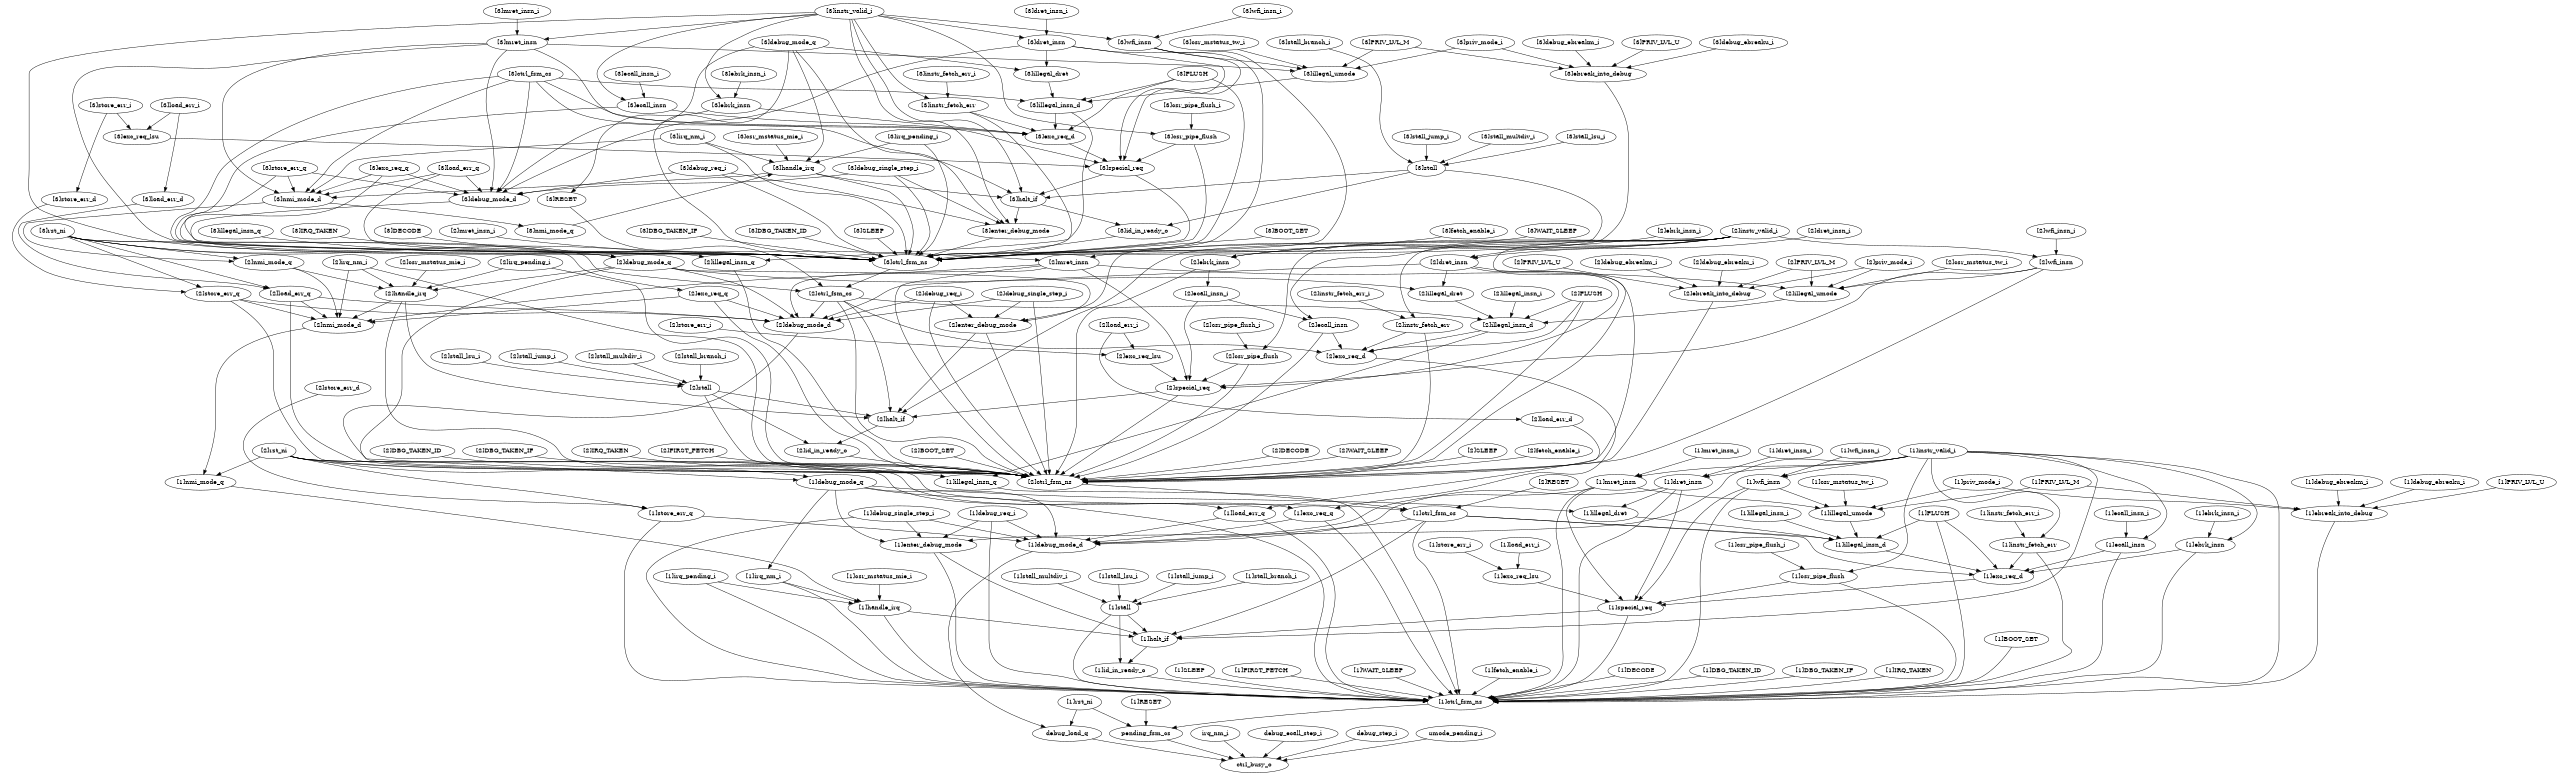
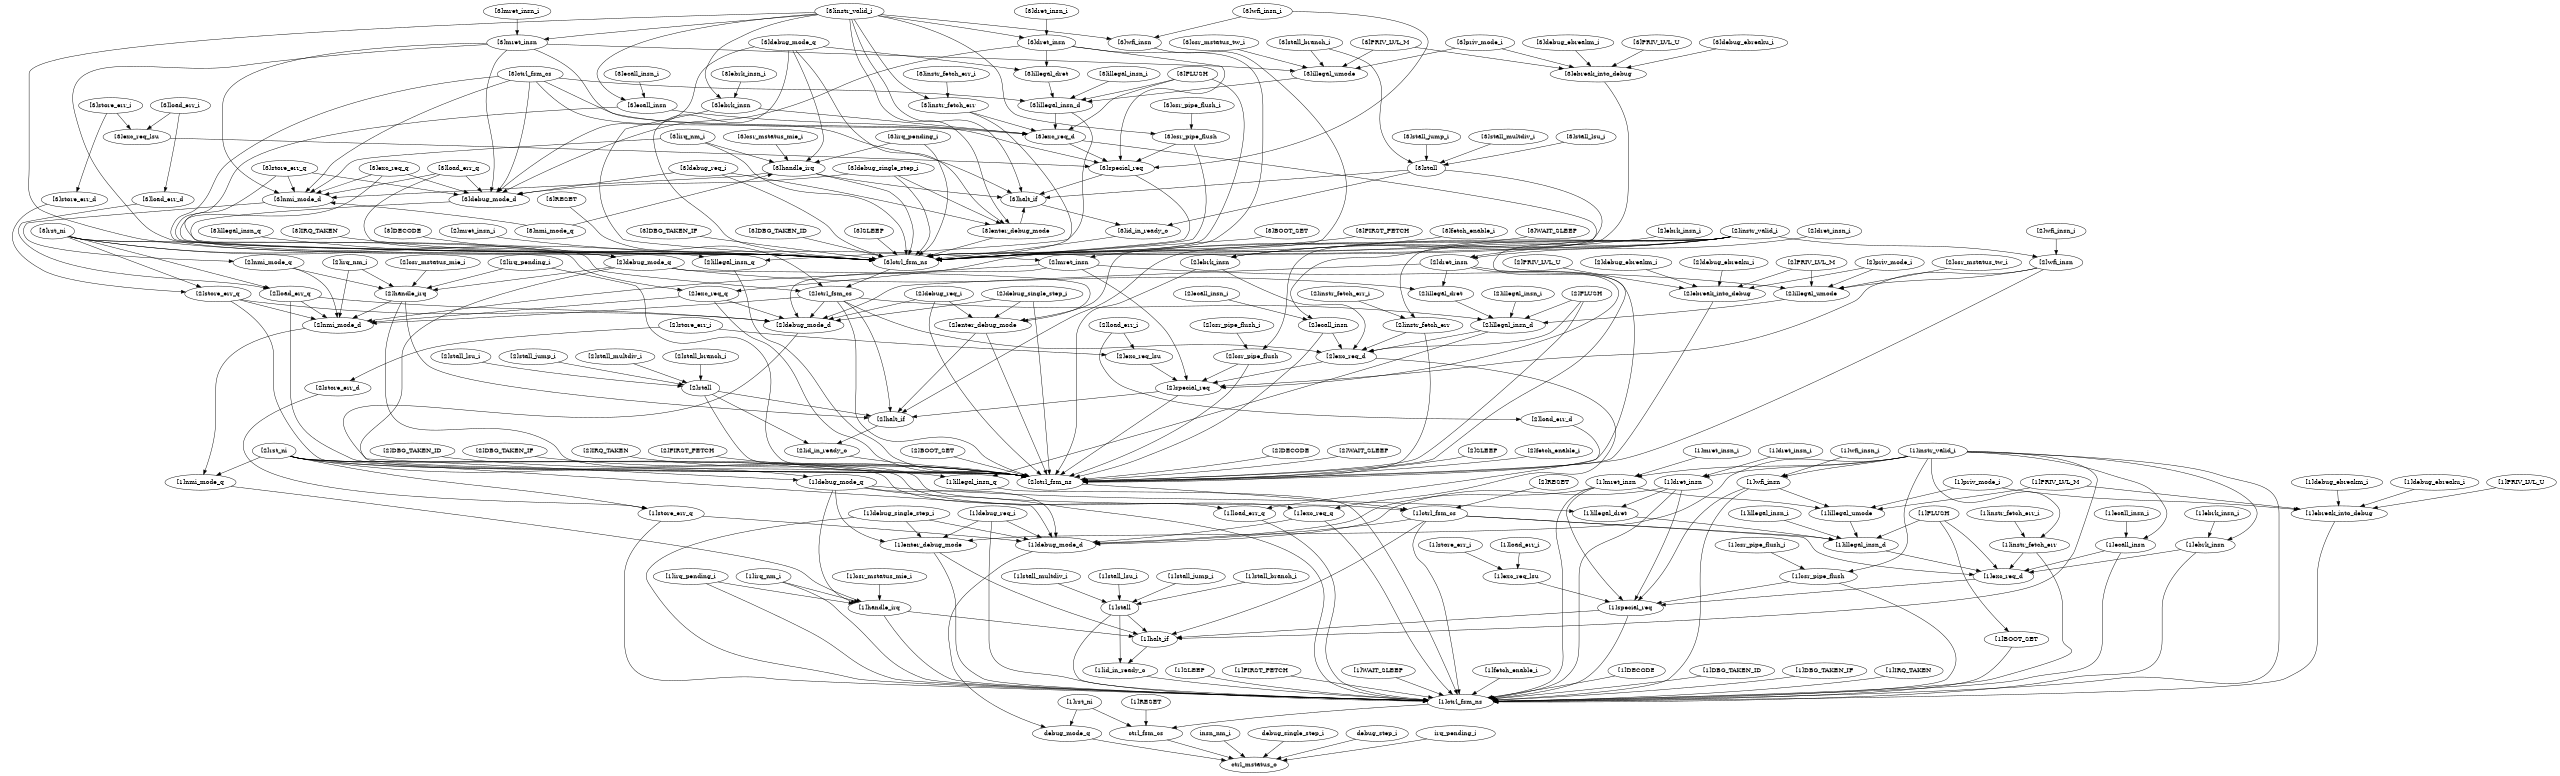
edge "[3]wfi_insn" -> "[3]illegal_umode": now "[3]stall_branch_i" -> "[3]illegal_umode"
node "[3]illegal_insn_i": added
edge "[3]wfi_insn" -> "[3]special_req": now "[3]wfi_insn_i" -> "[3]special_req"
edge "[3]ebrk_insn" -> "[3]RESET": now "[3]ebrk_insn" -> "[3]ctrl_fsm_ns"
edge "[3]nmi_mode_d" -> "[3]nmi_mode_q": reversed
edge "[3]halt_if" -> "[3]enter_debug_mode": reversed
edge "[3]exc_req_d" -> "[2]exc_req_q": added
node "[3]FIRST_FETCH": added
edge "[3]rst_ni" -> "[2]nmi_mode_q": removed
edge "[2]ebrk_insn" -> "[2]ecall_insn_i": now "[2]ebrk_insn" -> "[2]exc_req_d"
edge "[2]debug_mode_q" -> "[2]debug_mode_d": removed
edge "[2]ctrl_fsm_cs" -> "[2]nmi_mode_d": added
edge "[2]mret_insn" -> "[2]ctrl_fsm_ns": removed
edge "[2]ecall_insn_i" -> "[2]special_req": now "[2]exc_req_d" -> "[2]special_req"
edge "[2]store_err_i" -> "[2]store_err_d": added
edge "[2]irq_nm_i" -> "[2]ctrl_fsm_ns": removed
node "[1]csr_mstatus_tw_i": removed
edge "[1]debug_mode_q" -> "[1]irq_nm_i": now "[1]debug_mode_q" -> "[1]handle_irq"
edge "[1]load_err_q" -> "[1]debug_mode_d": now "[2]rst_ni" -> "[1]debug_mode_d"
edge "[1]FLUSH" -> "[1]ctrl_fsm_ns": now "[1]FLUSH" -> "[1]BOOT_SET"
node "debug_load_q": label "debug_load_q" -> "debug_mode_q"
node "pending_fsm_cs": label "pending_fsm_cs" -> "ctrl_fsm_cs"
node "irq_nm_i": label "irq_nm_i" -> "insn_nm_i"
node "debug_ecall_step_i": label "debug_ecall_step_i" -> "debug_single_step_i"
node "umode_pending_i": label "umode_pending_i" -> "irq_pending_i"
node "ctrl_busy_o": label "ctrl_busy_o" -> "ctrl_mstatus_o"
